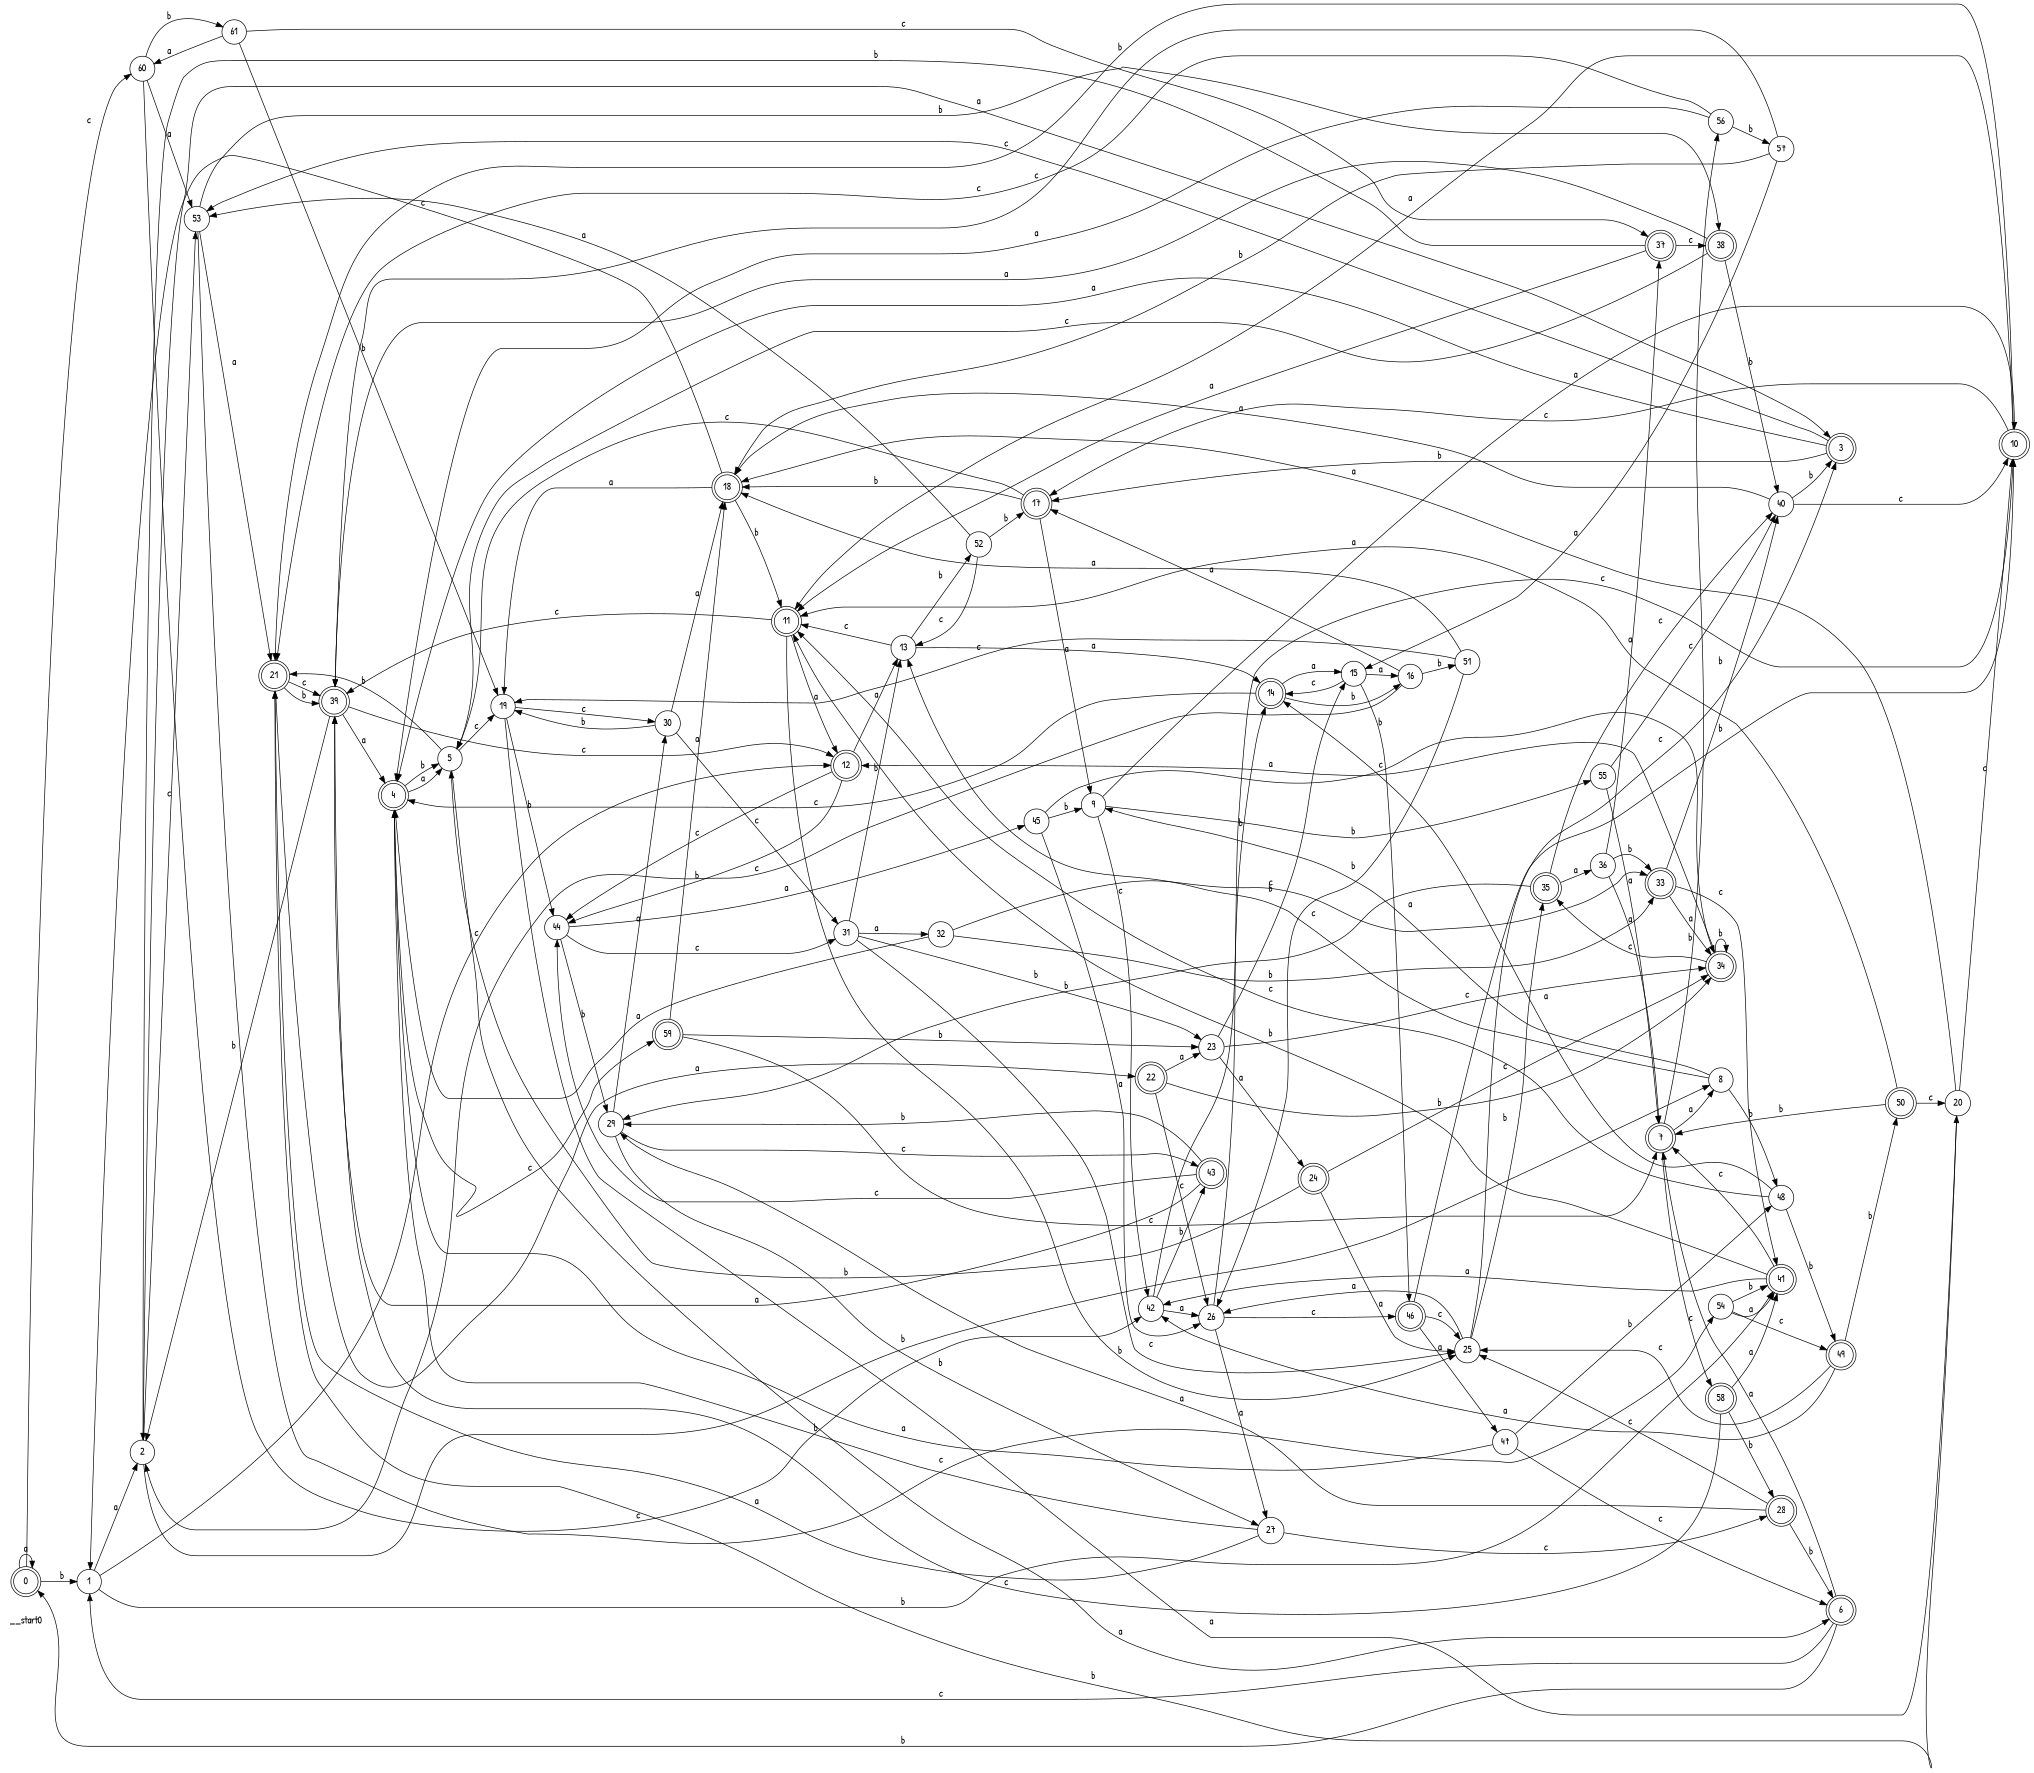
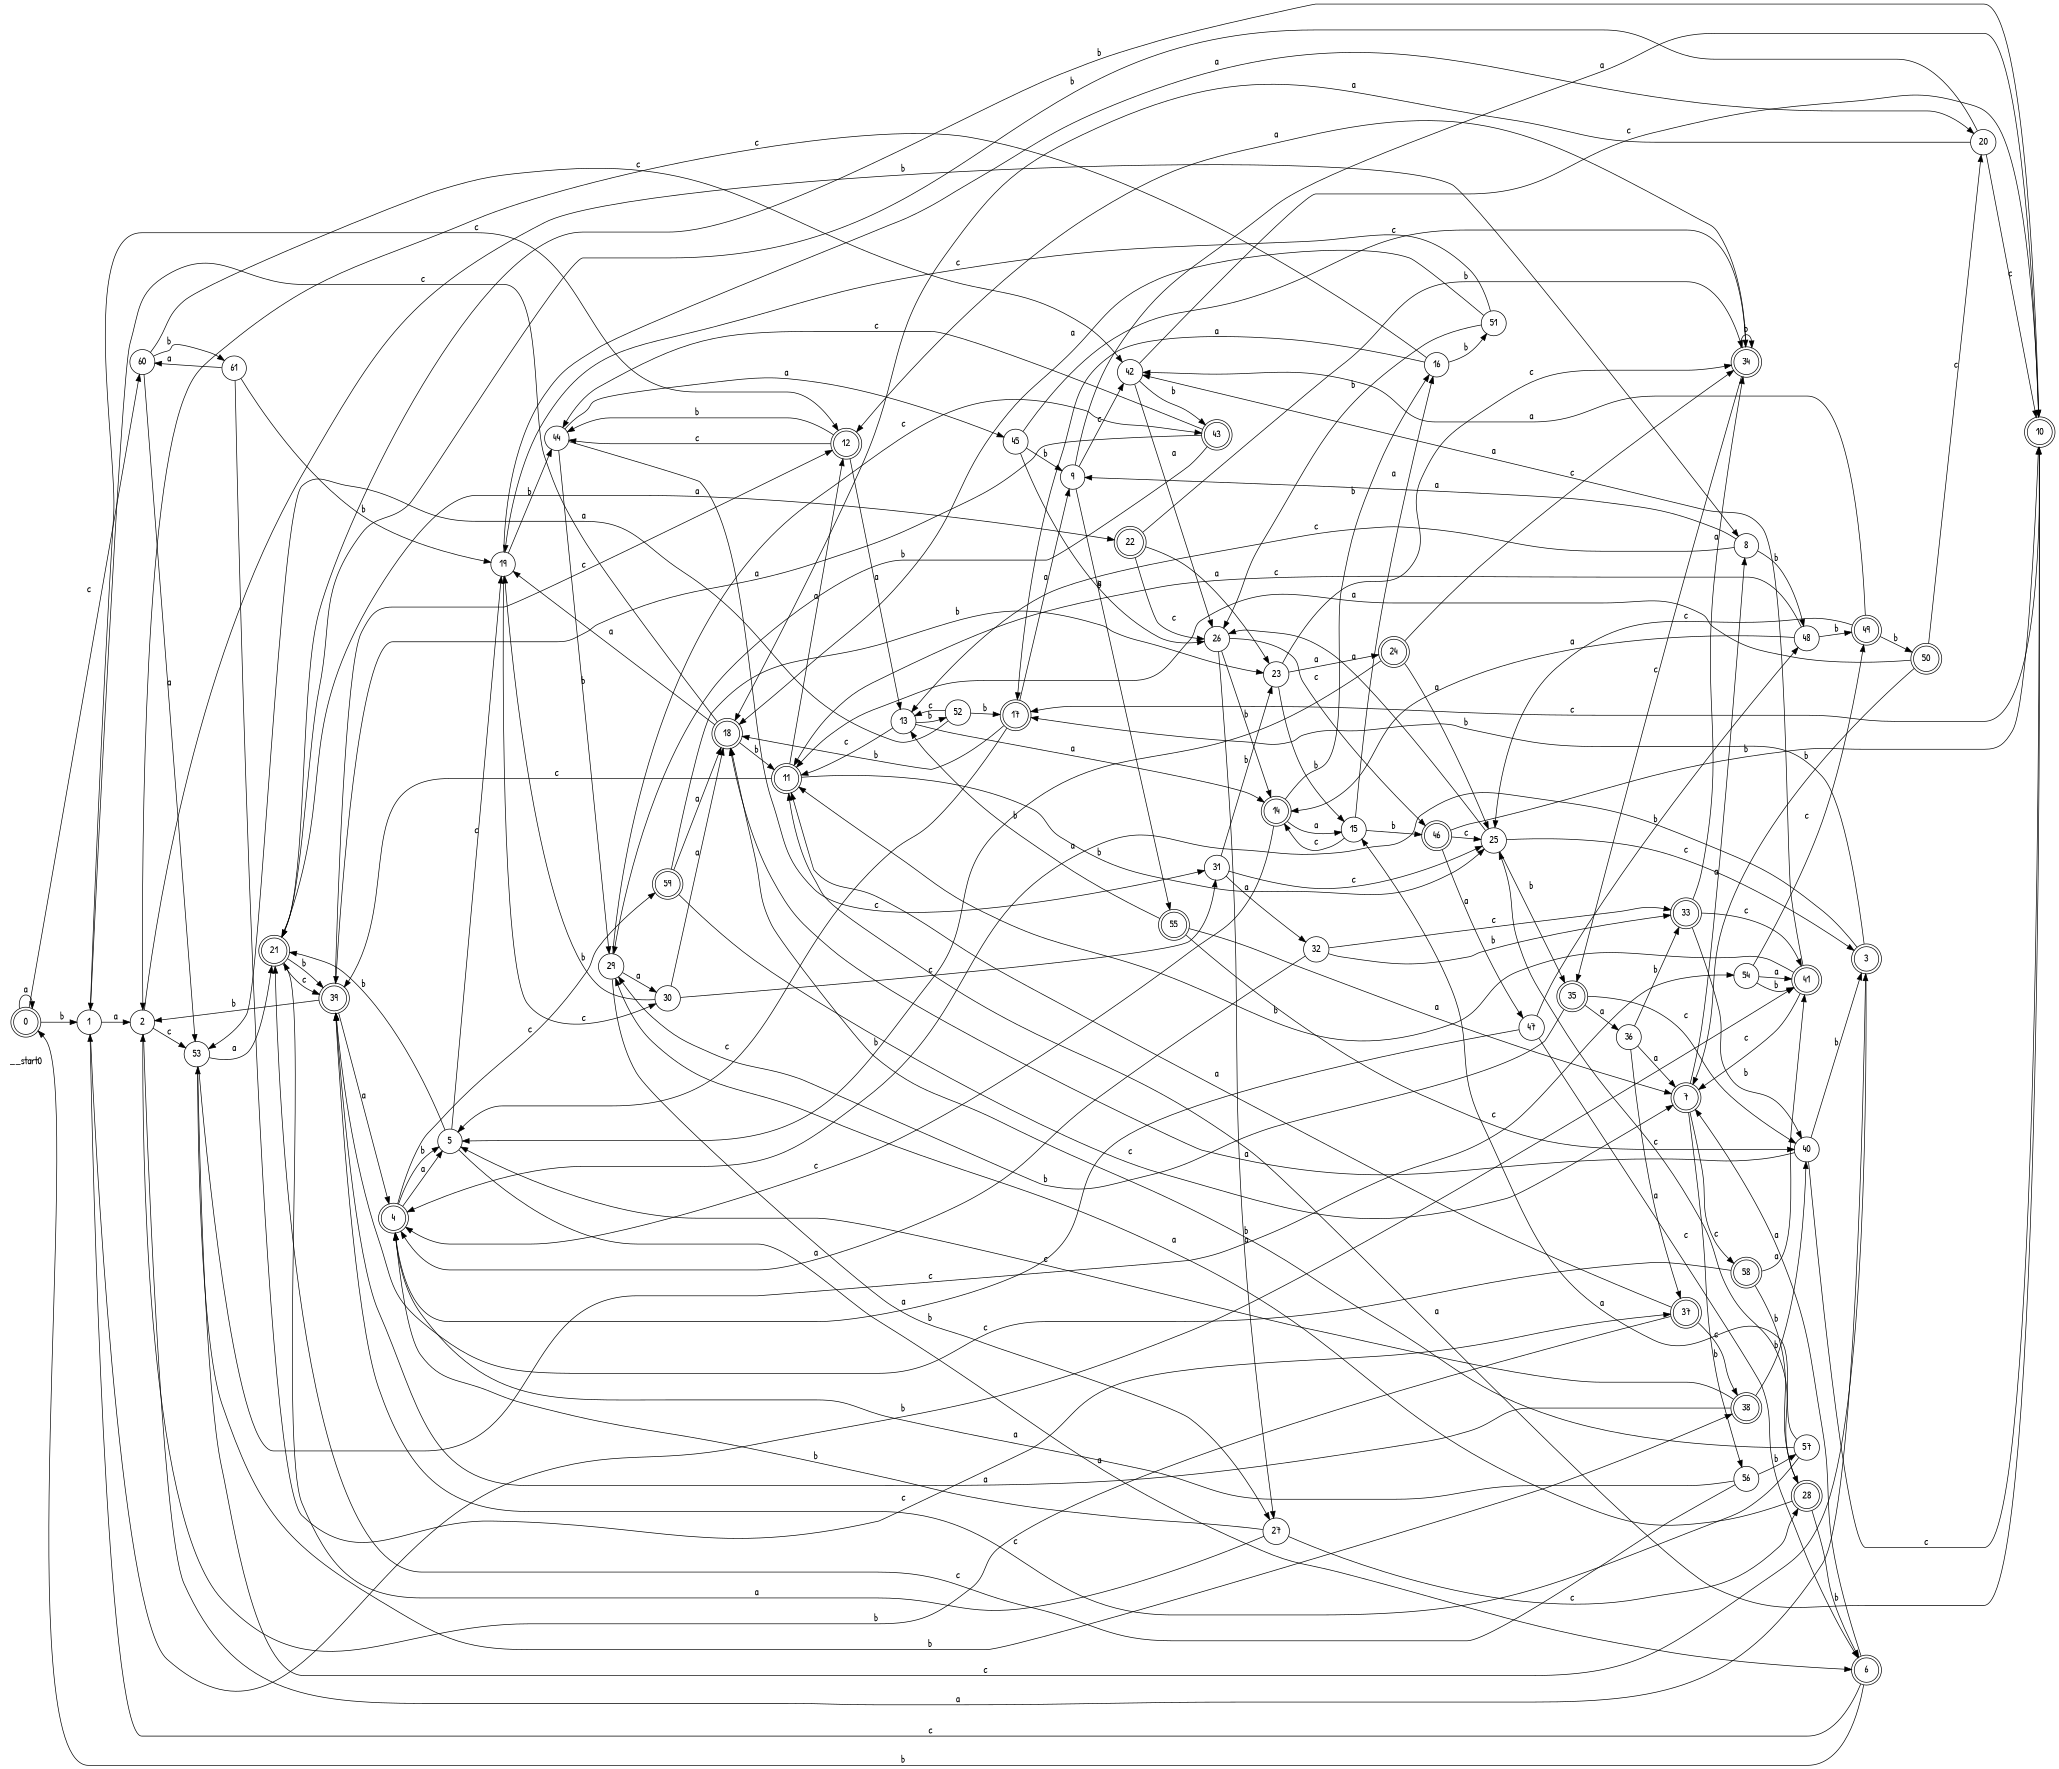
node "55": shape circle -> doublecircle
edge "31" -> "13": now "55" -> "13"
